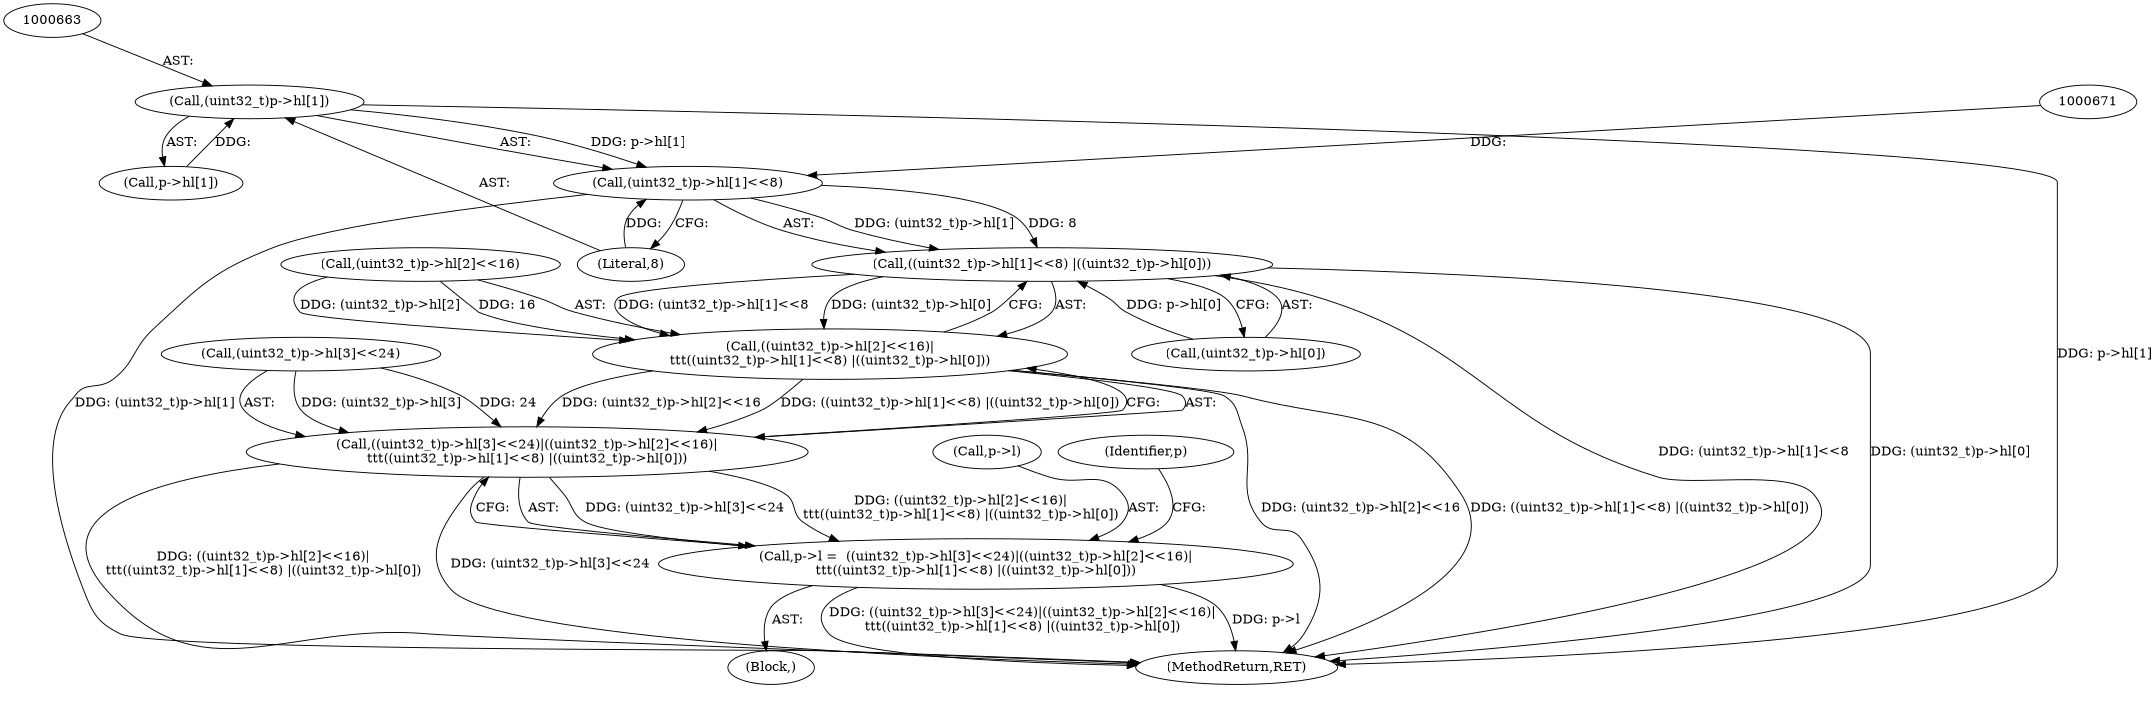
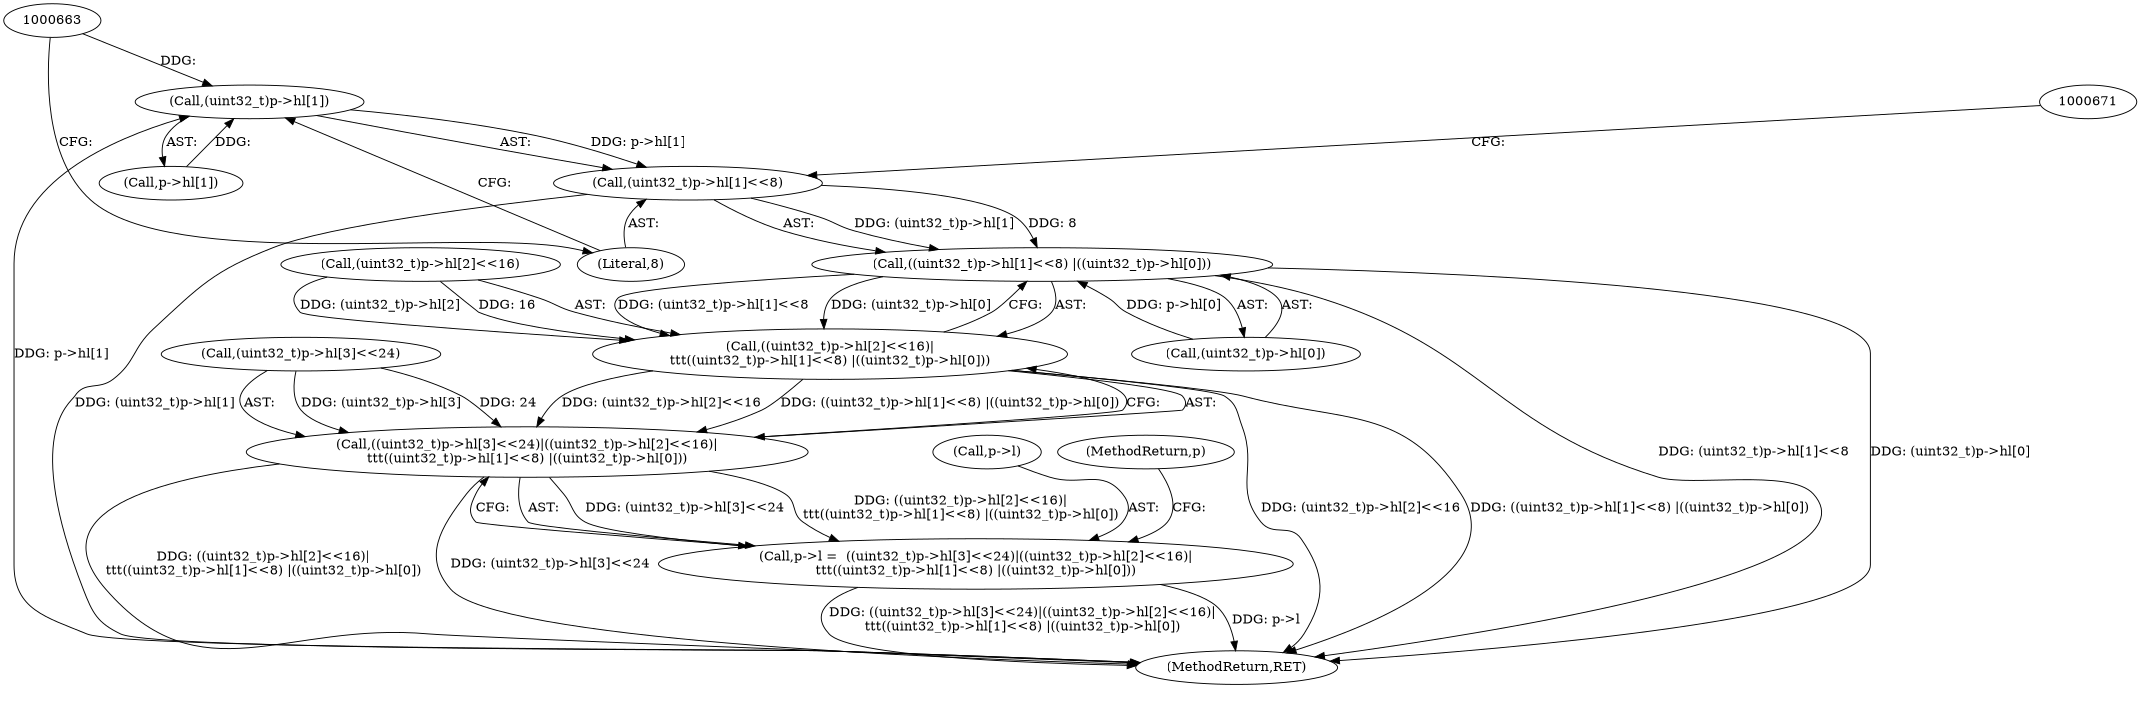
edge "1000663" -> "(Call,(uint32_t)p->hl[1])": label "AST: " -> "DDG: "
edge "1000671" -> "(Call,(uint32_t)p->hl[1]<<8)": label "DDG: " -> "CFG: "
edge "(Call,(uint32_t)p->hl[1])" -> "(MethodReturn,RET)": reversed
edge "(Literal,8)" -> "(Call,(uint32_t)p->hl[1])": label "AST: " -> "CFG: "
edge "(Call,(uint32_t)p->hl[1]<<8)" -> "(Literal,8)": now "1000663" -> "(Literal,8)"
edge "(Literal,8)" -> "(Call,(uint32_t)p->hl[1]<<8)": label "DDG: " -> "AST: "
edge "(Call,((uint32_t)p->hl[1]<<8) |((uint32_t)p->hl[0]))" -> "(Call,(uint32_t)p->hl[0])": label "CFG: " -> "AST: "
node "(Identifier,p)": label "(Identifier,p)" -> "(MethodReturn,p)"
node "(Block,)": removed
